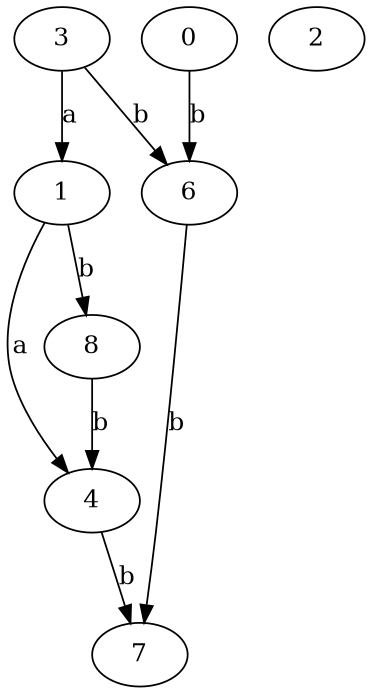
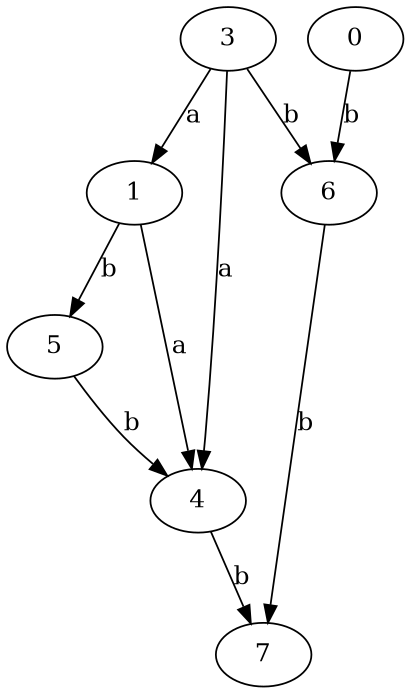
node "2": removed
edge "3" -> "4": added, label "a"
node "8": label "8" -> "5"
